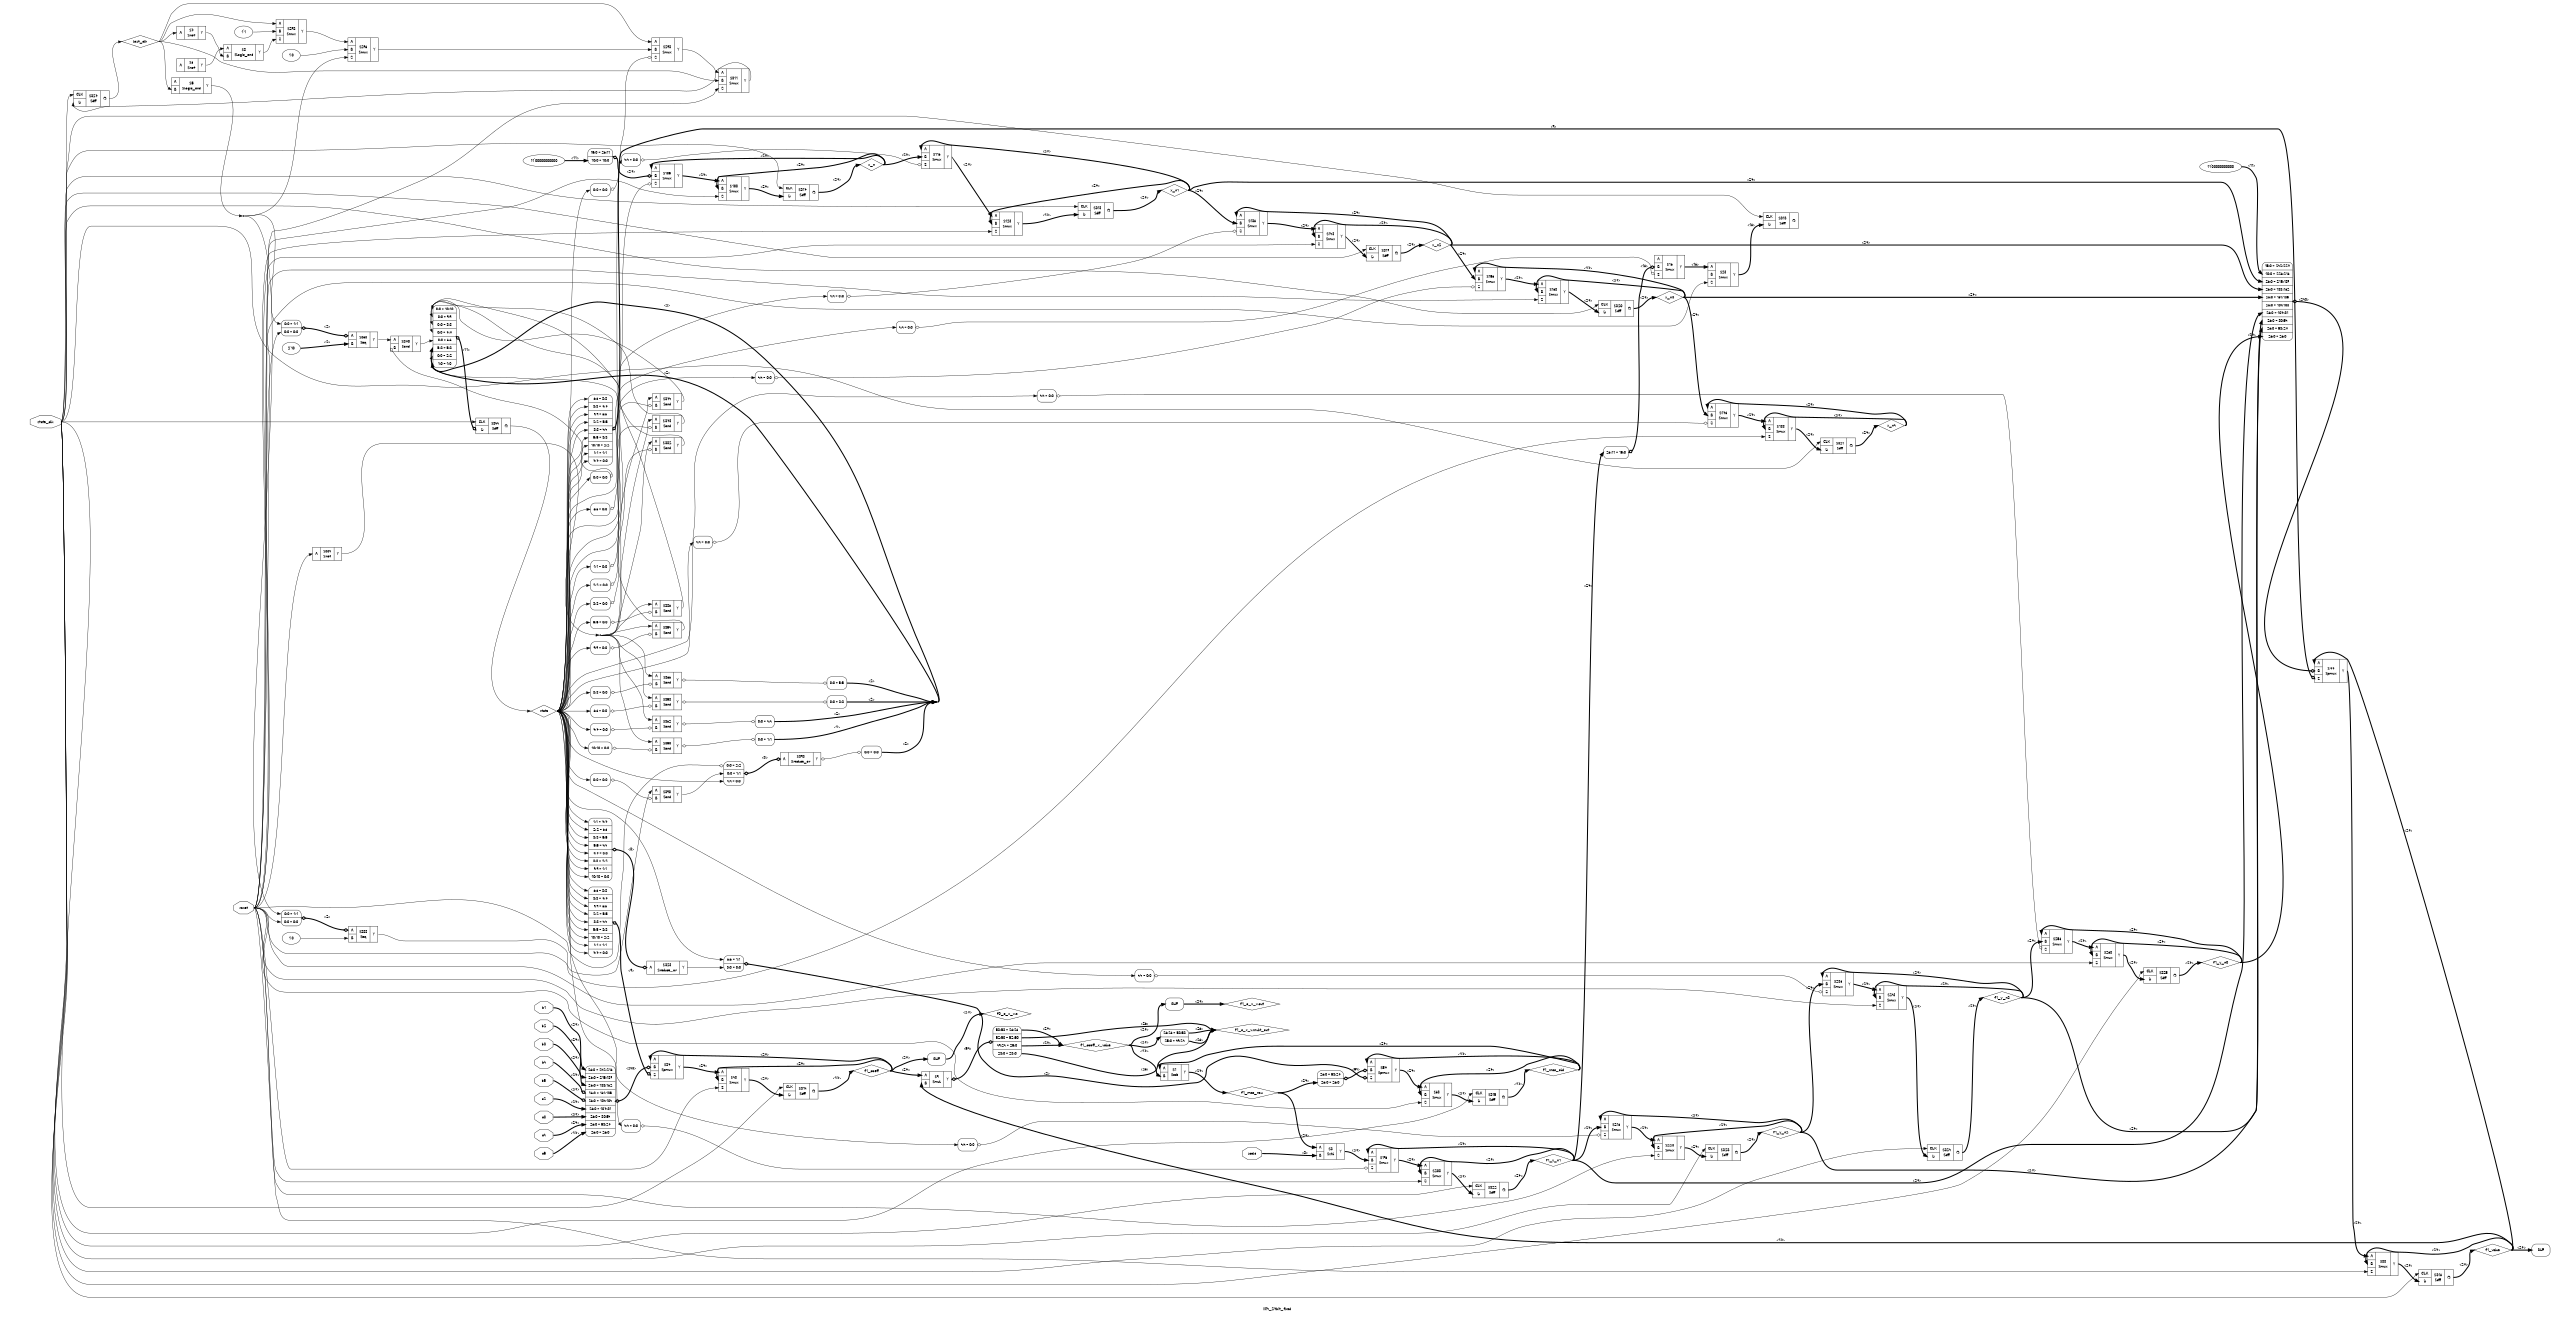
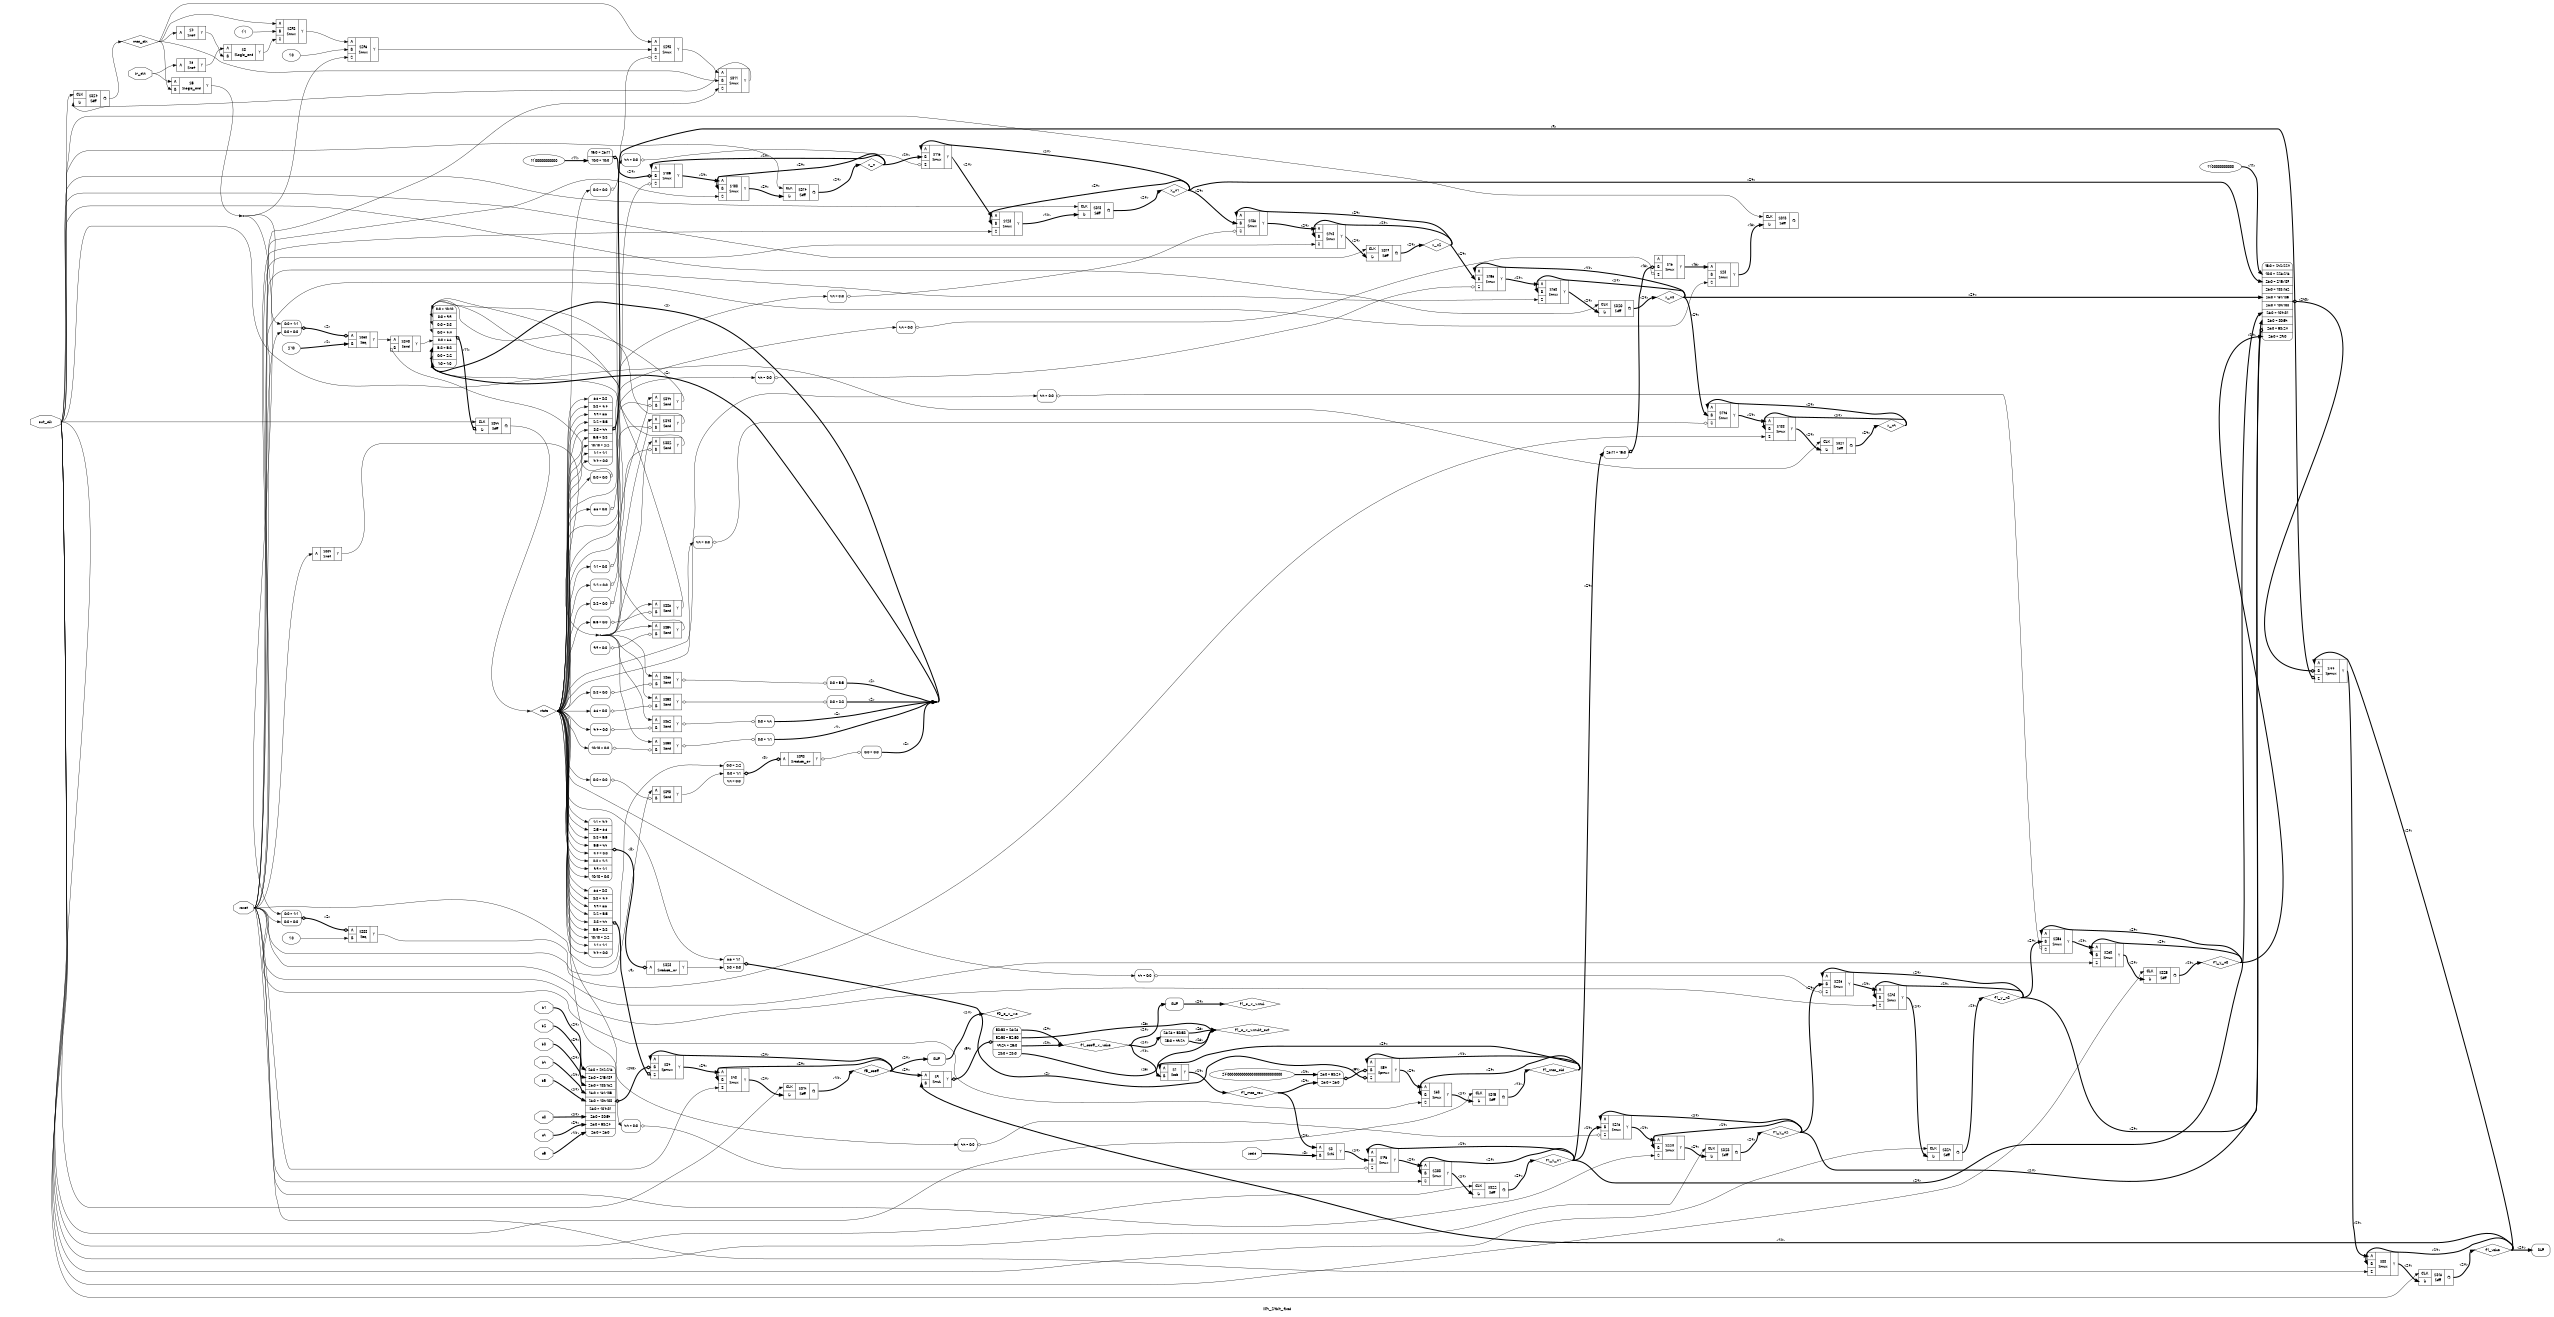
node "last_clk": label "last_clk" -> "mac_clk"
node "lr_clk": added
edge "x_n2" -> "15:0 - 242:227": removed, label "<27>"
node "15:0 - 242:227": text "26:0 - 26:0" -> "26:0 - 29:0"
node "state_clk": label "state_clk" -> "out_clk"
edge "state" -> "9:9 - 0:0": removed
edge "state" -> "0:0 - 2:2": removed
node "1:1 - 7:7": text "2:2 - 6:6" -> "2:5 - 6:6"
edge "reset" -> "0:0 - 2:2": arrowhead odiamond -> normal
node "f1_c_x_v.out": label "f1_c_x_v.out" -> "f1_c_x_v.mul"
node "f1_coeff": label "f1_coeff" -> "f5_coeff"
node "27'000000000000000000000000000": added
edge "b4" -> "26:0 - 242:216": arrowhead odiamond -> normal
edge "b5" -> "26:0 - 242:216": arrowhead odiamond -> normal
node "a2": removed
node "26:0 - 242:216": text "26:0 - 134:104" -> "26:0 - 134:108"
edge "f1_y_n3" -> "15:0 - 242:227": arrowhead normal -> odiamond
